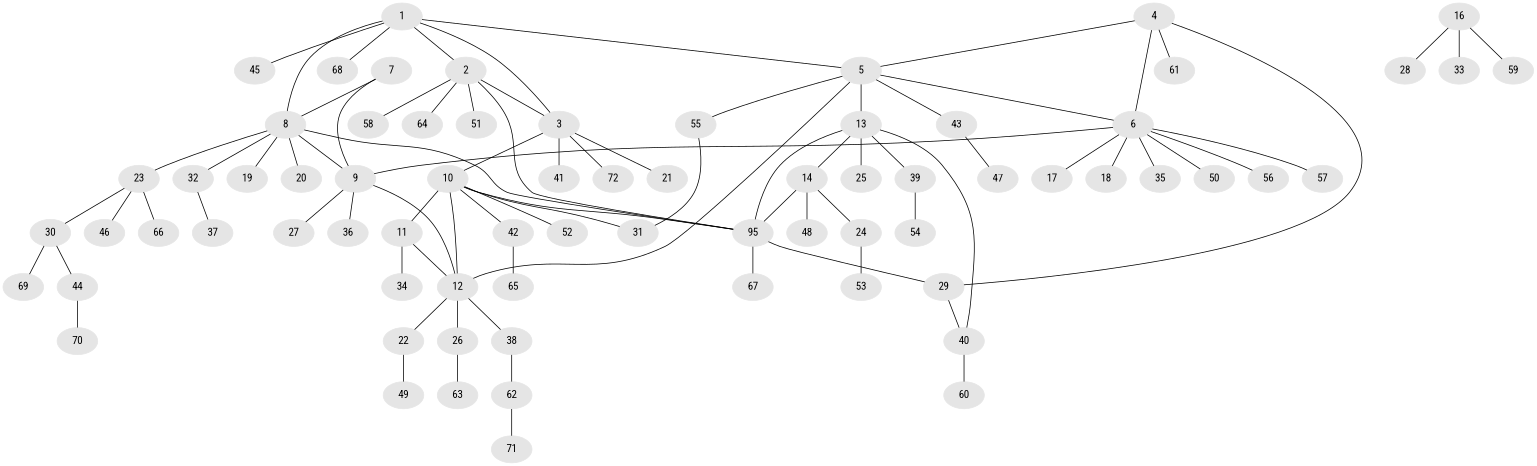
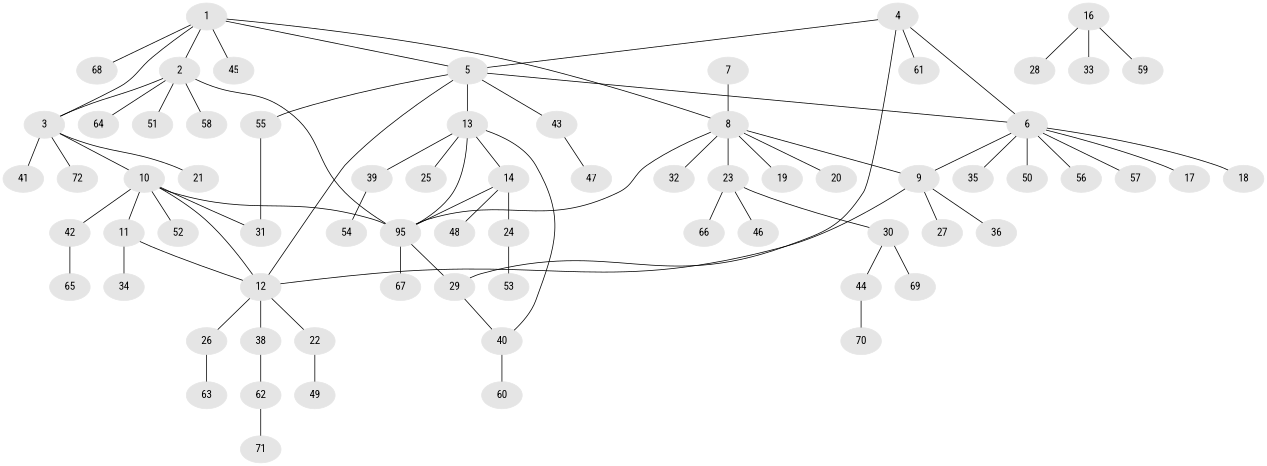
edge "7" -- "9": removed
node "37": removed
